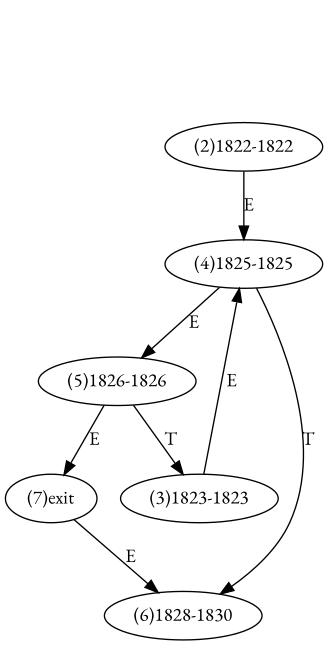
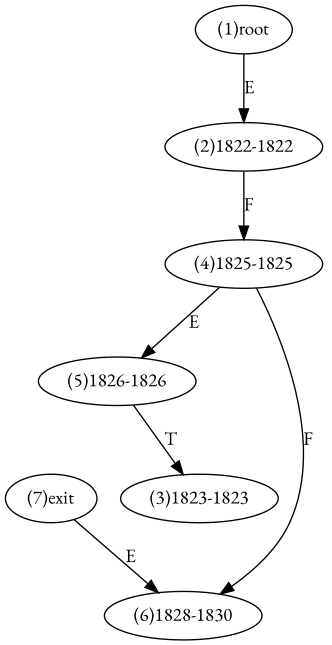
node "(1)root": added
edge "(2)1822-1822" -> "(4)1825-1825": label "E" -> "F"
edge "(3)1823-1823" -> "(4)1825-1825": removed, label "E"
edge "(5)1826-1826" -> "(7)exit": removed, label "E"
edge "(4)1825-1825" -> "(6)1828-1830": label "T" -> "F"
